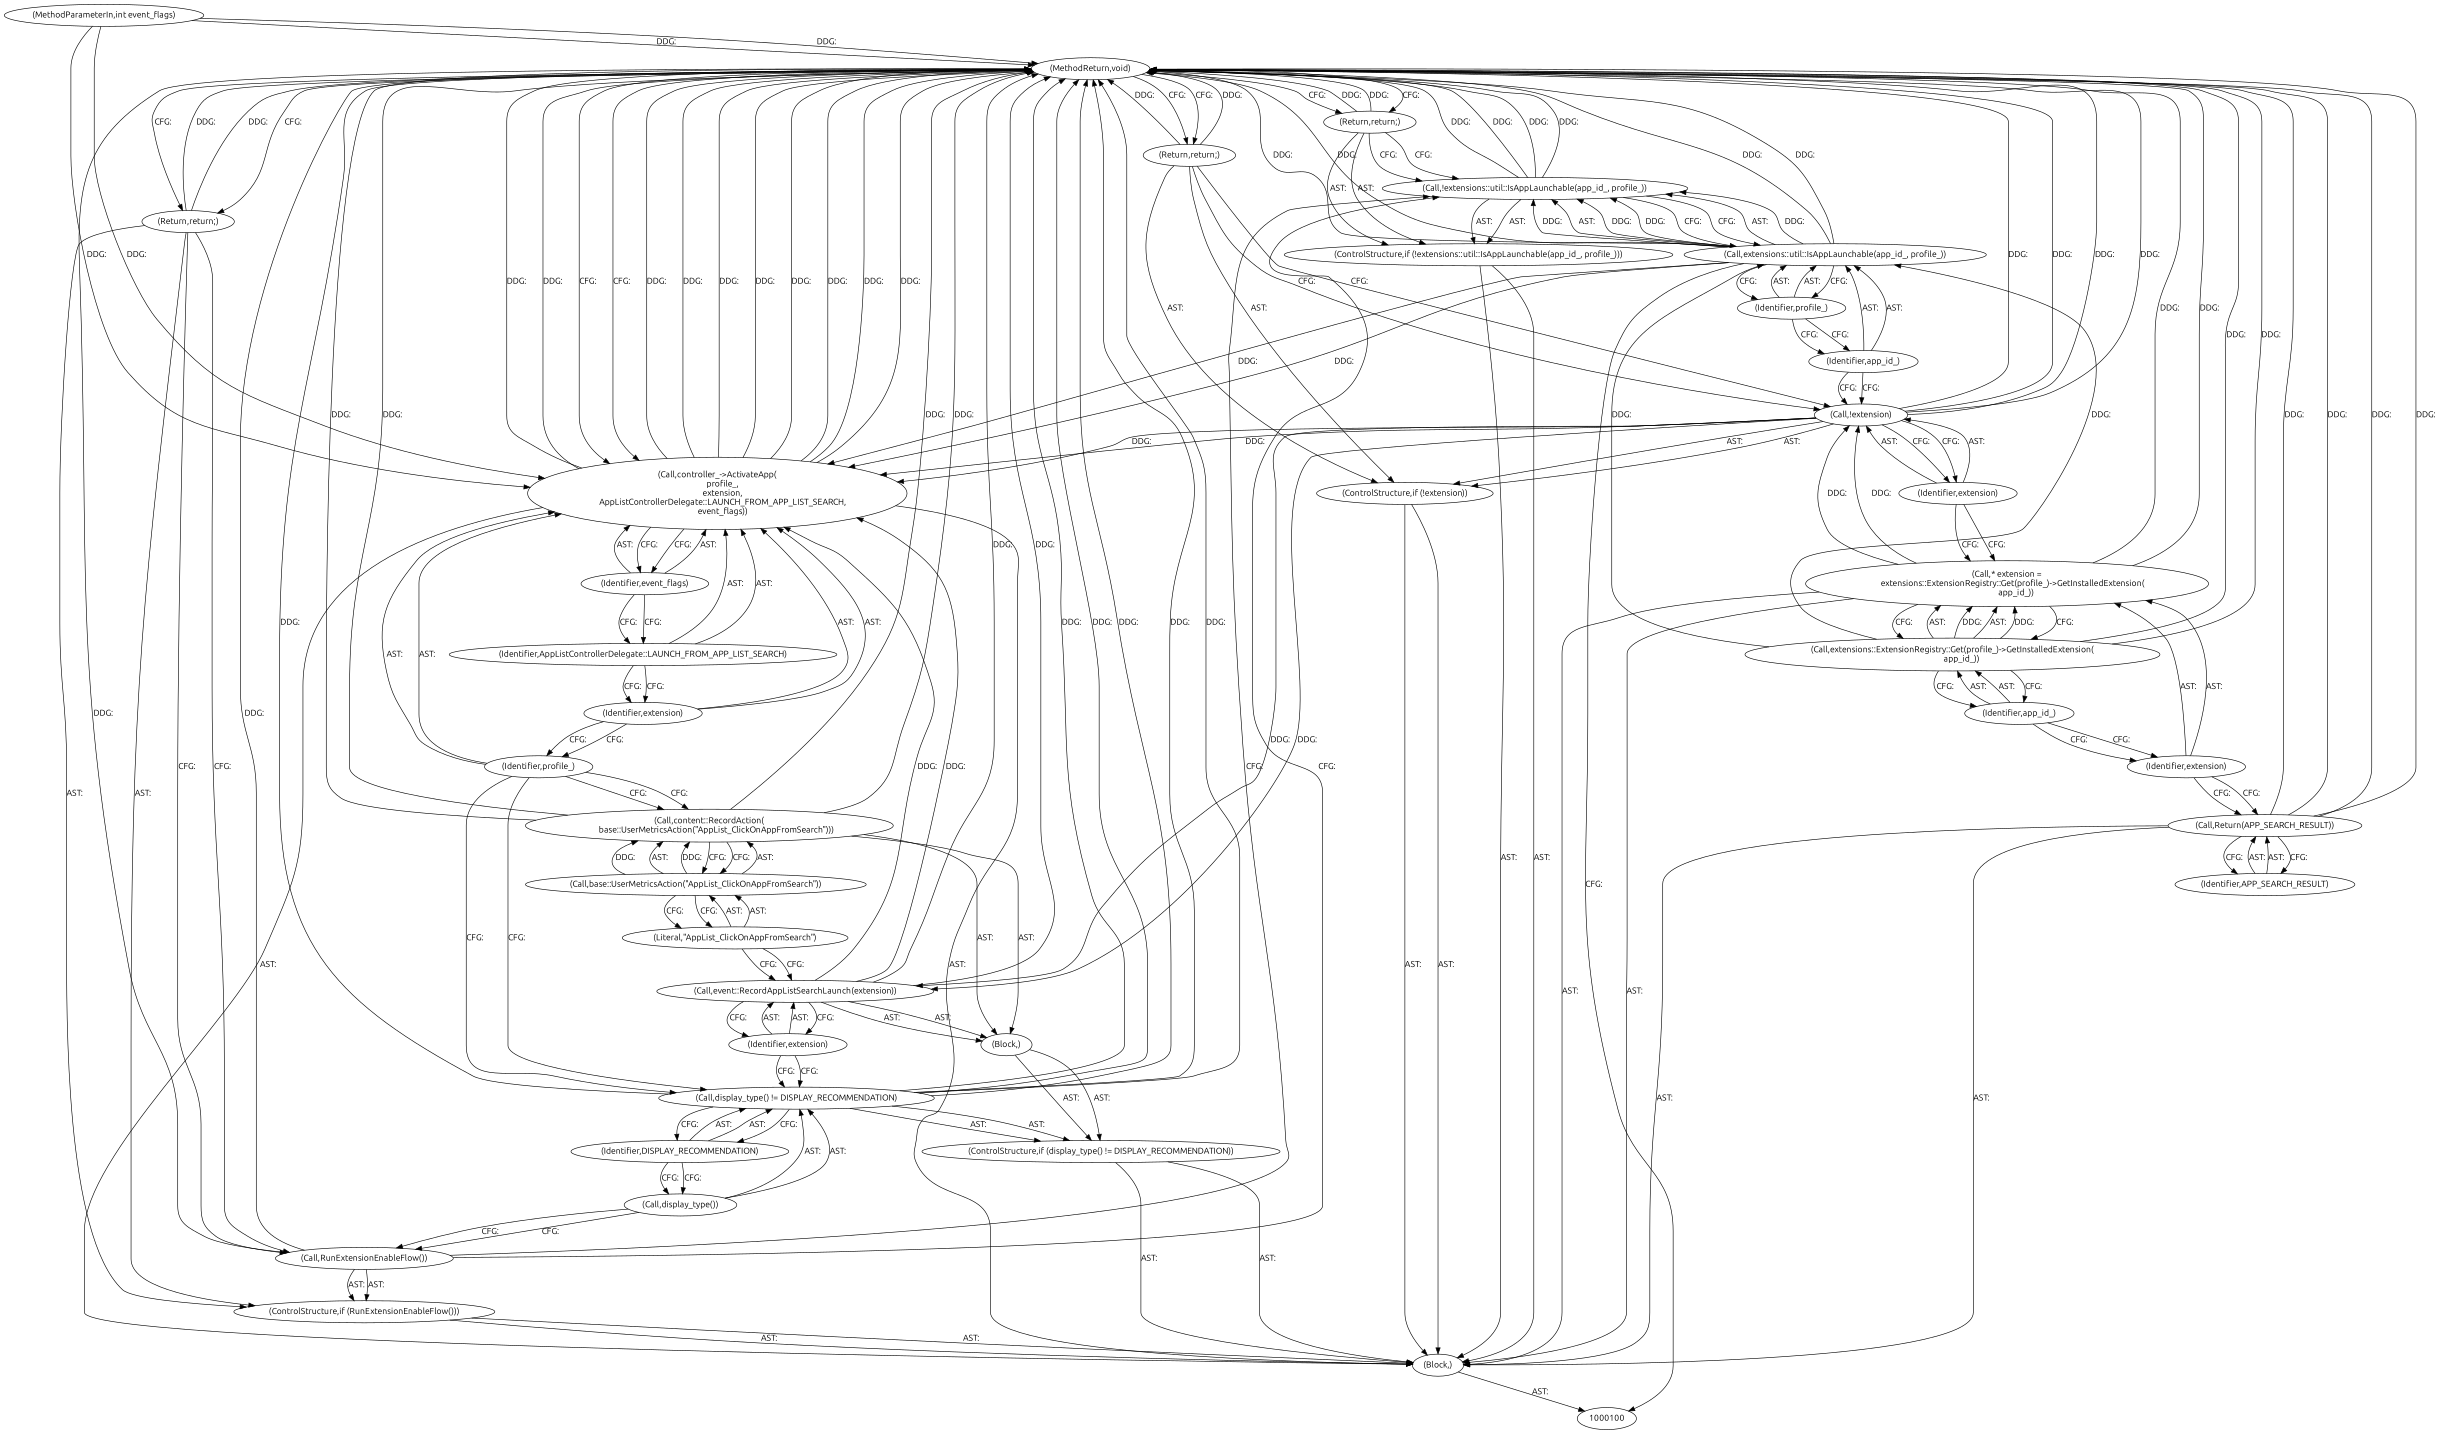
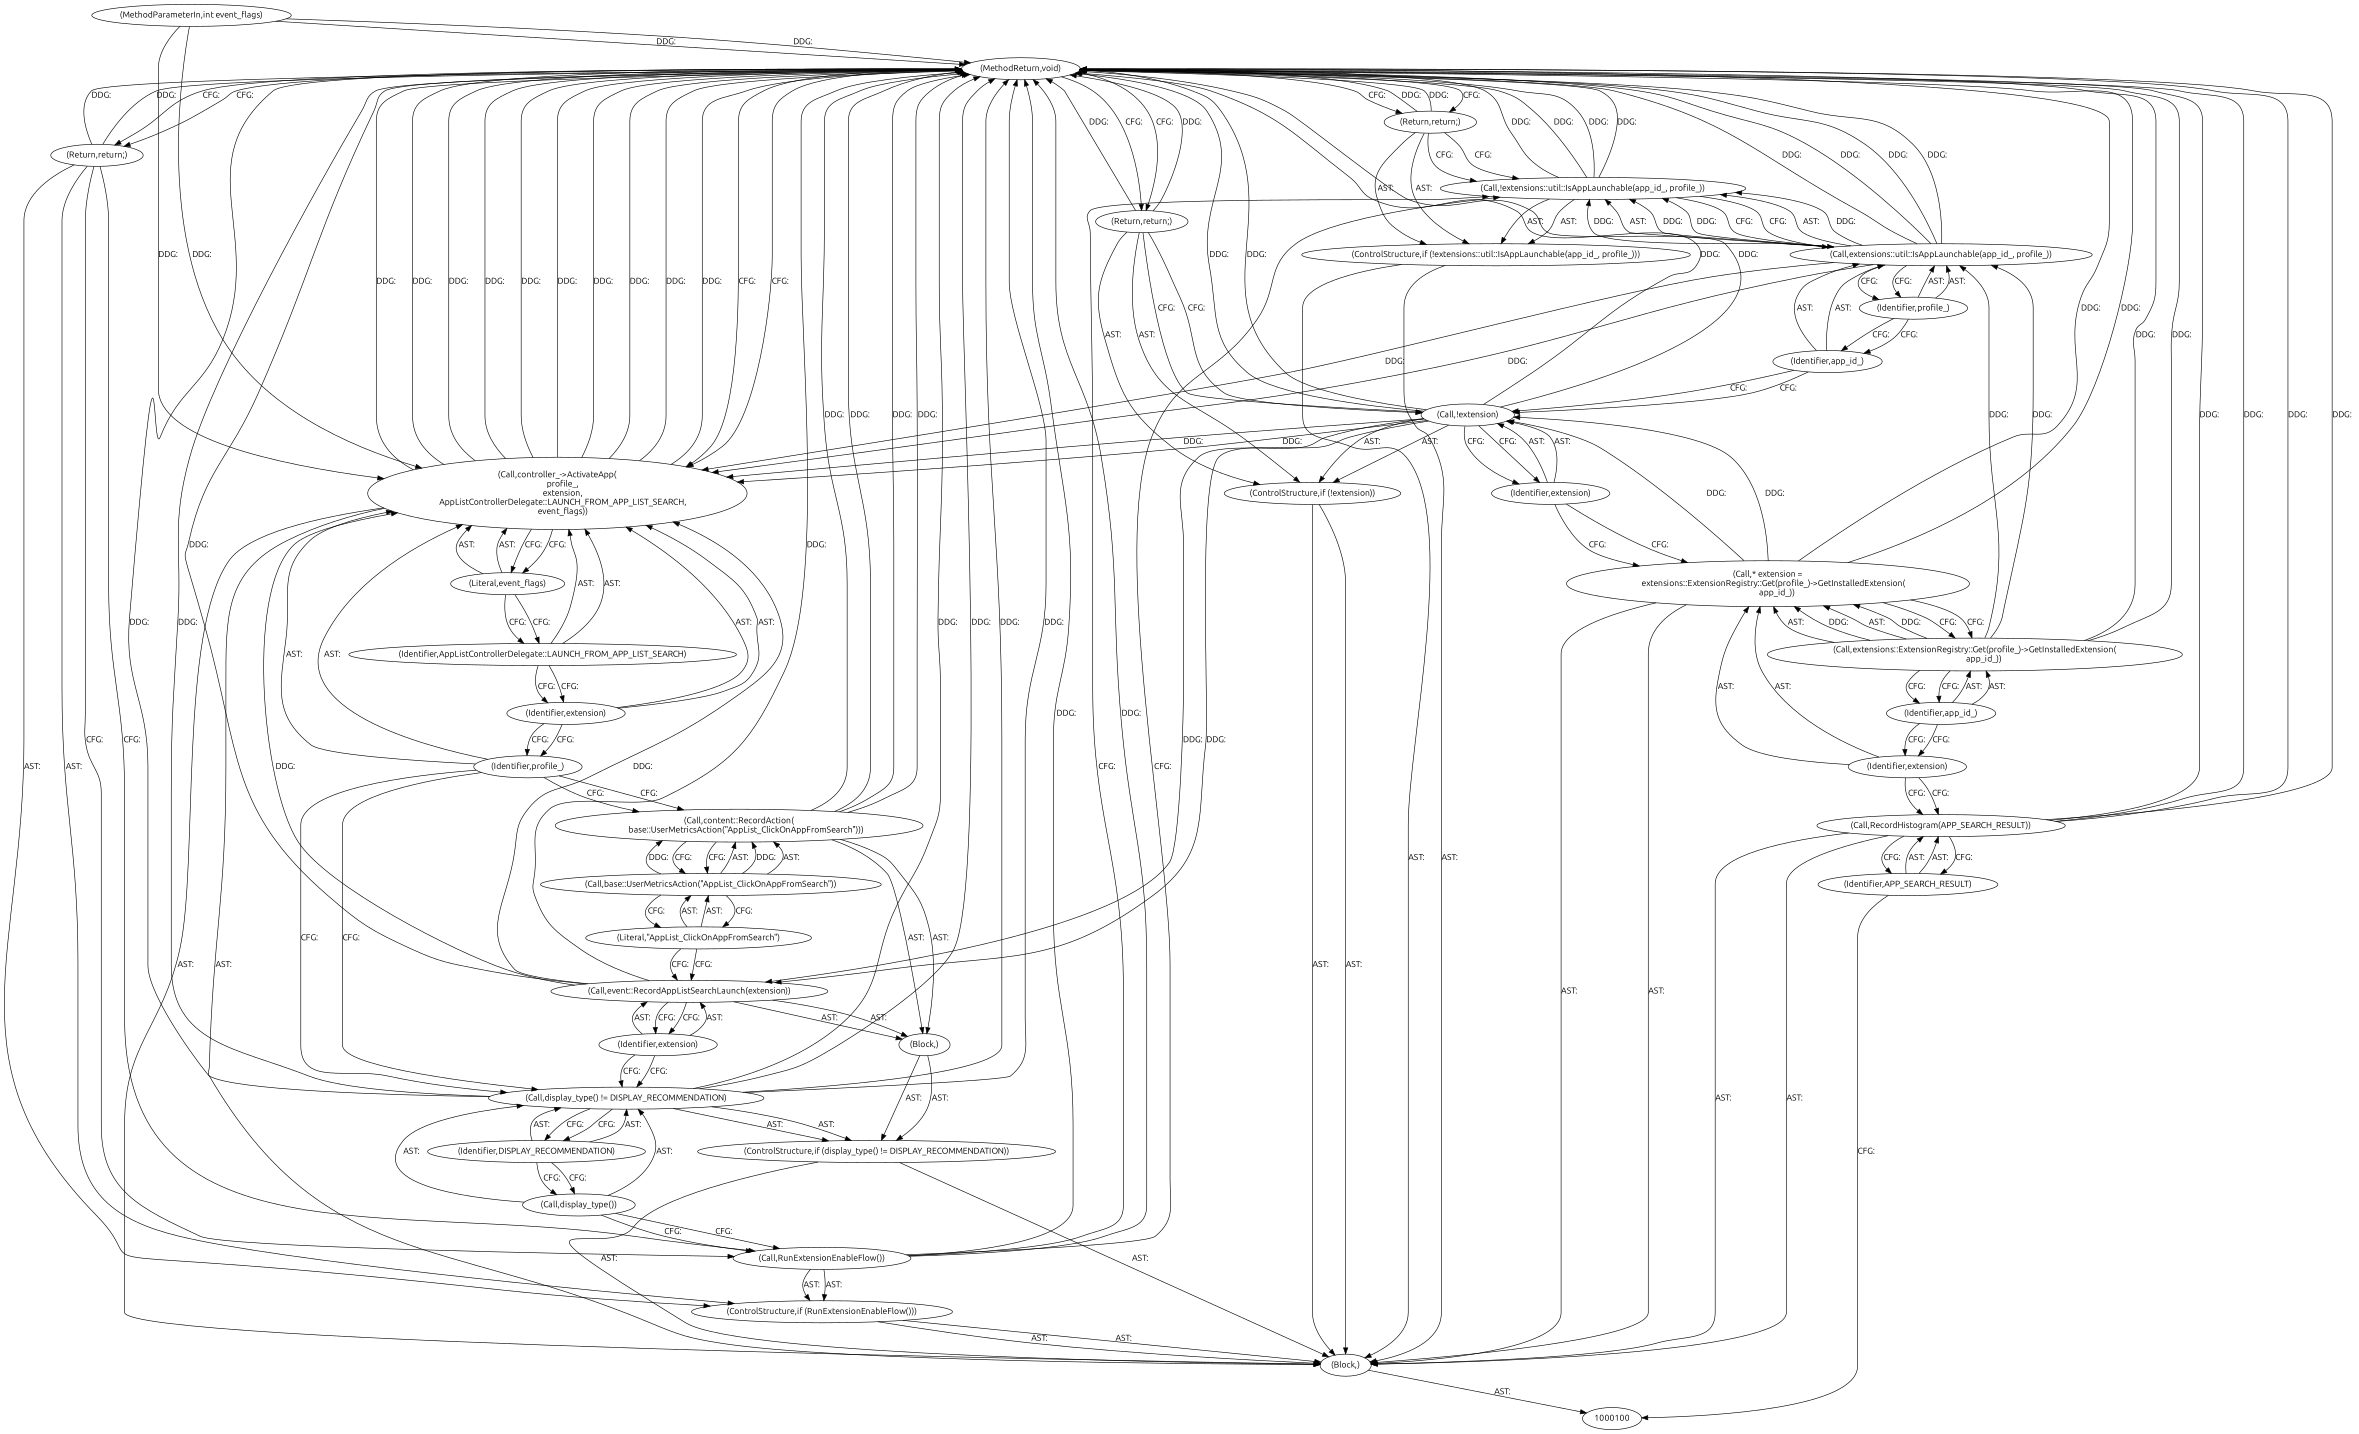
node "(Identifier,event_flags)": label "(Identifier,event_flags)" -> "(Literal,event_flags)"
edge "(Call,extensions::util::IsAppLaunchable(app_id_, profile_))" -> "1000100": now "(Identifier,APP_SEARCH_RESULT)" -> "1000100"
node "(Call,Return(APP_SEARCH_RESULT))": label "(Call,Return(APP_SEARCH_RESULT))" -> "(Call,RecordHistogram(APP_SEARCH_RESULT))"
